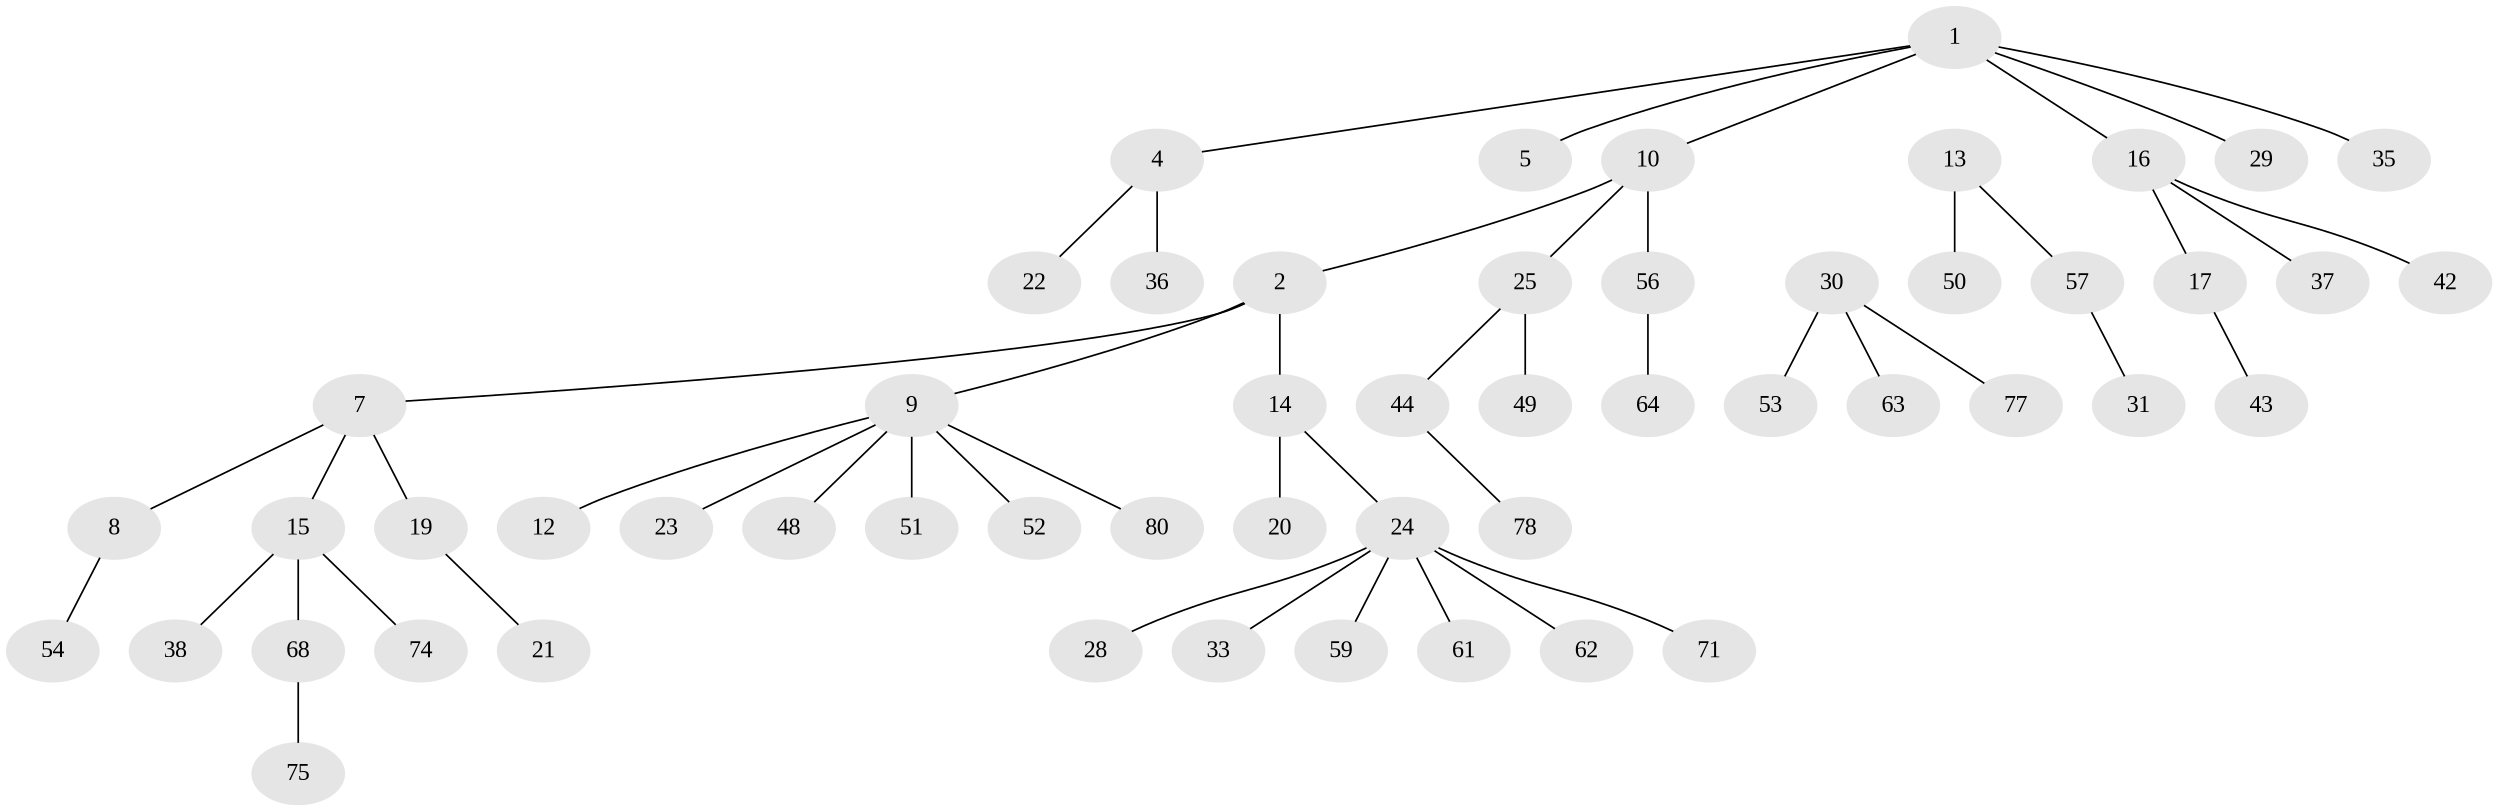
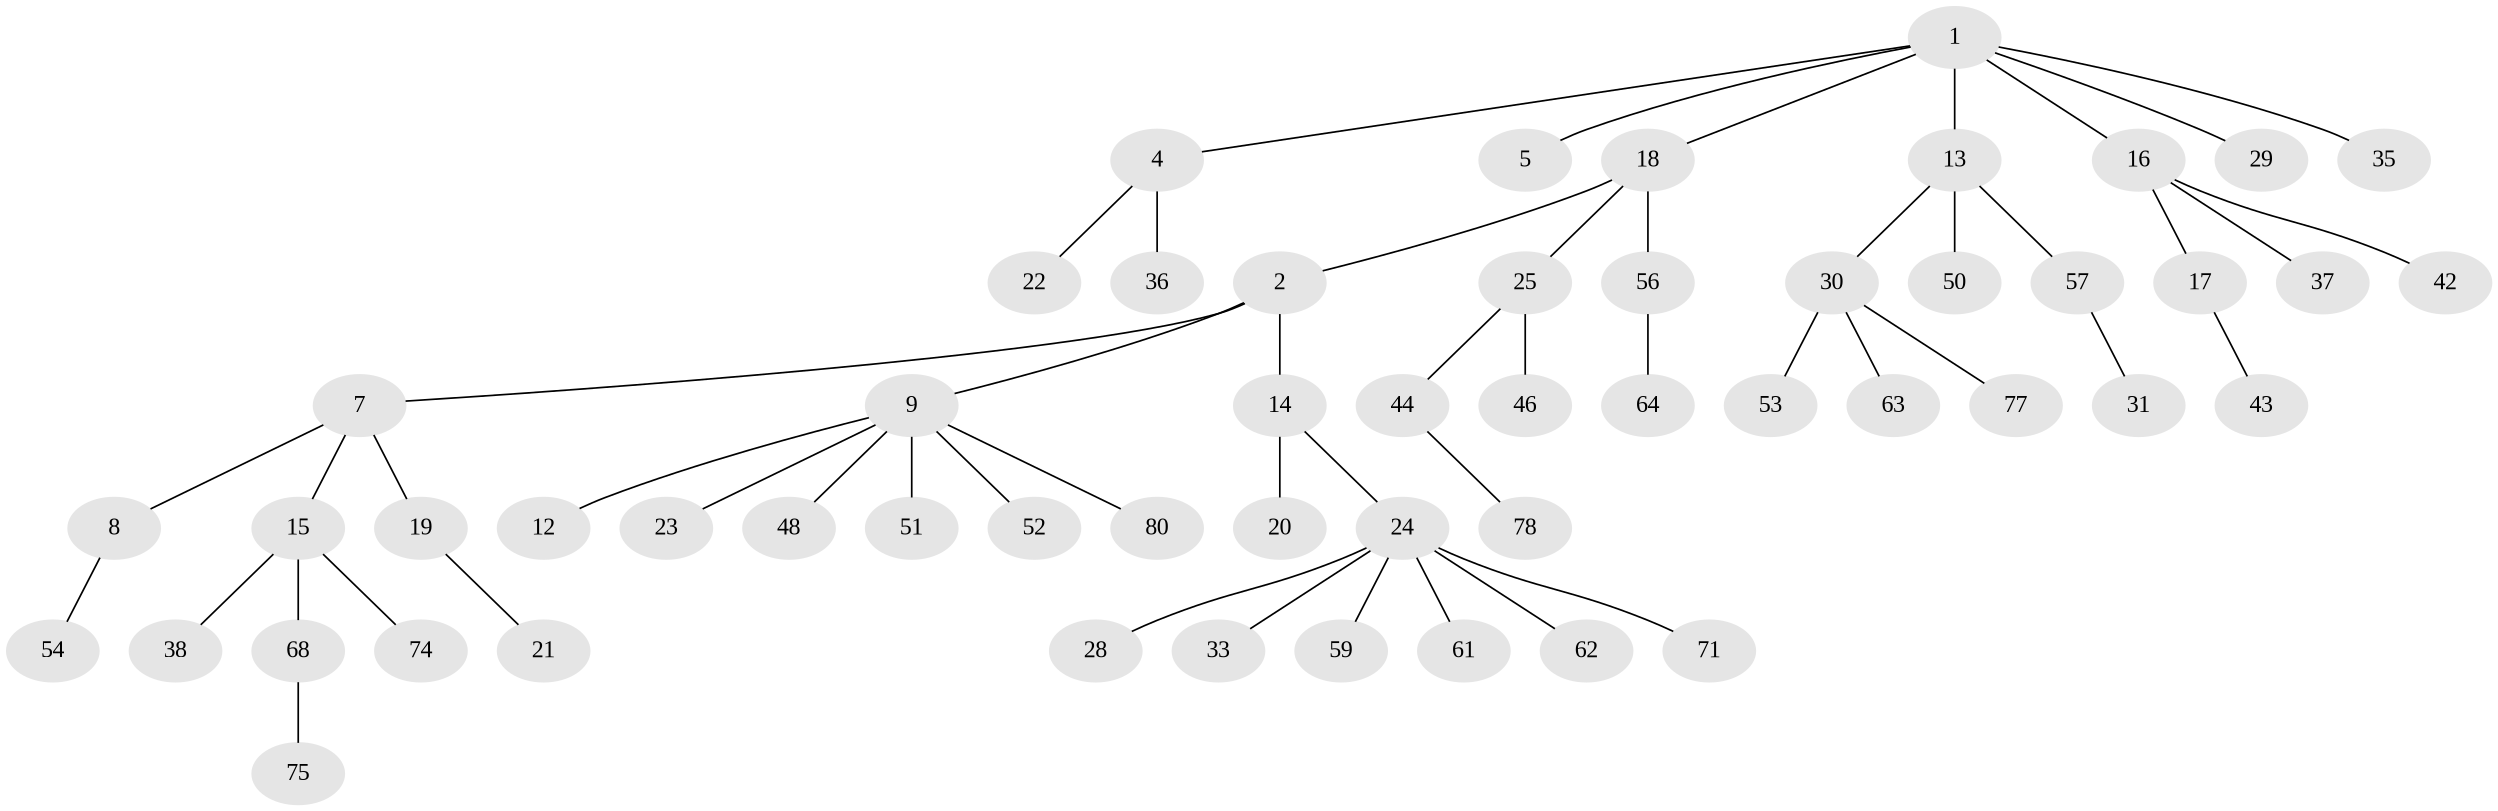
edge "1" -- "13": added
node "10": label "10" -> "18"
edge "13" -- "30": added
node "49": label "49" -> "46"
